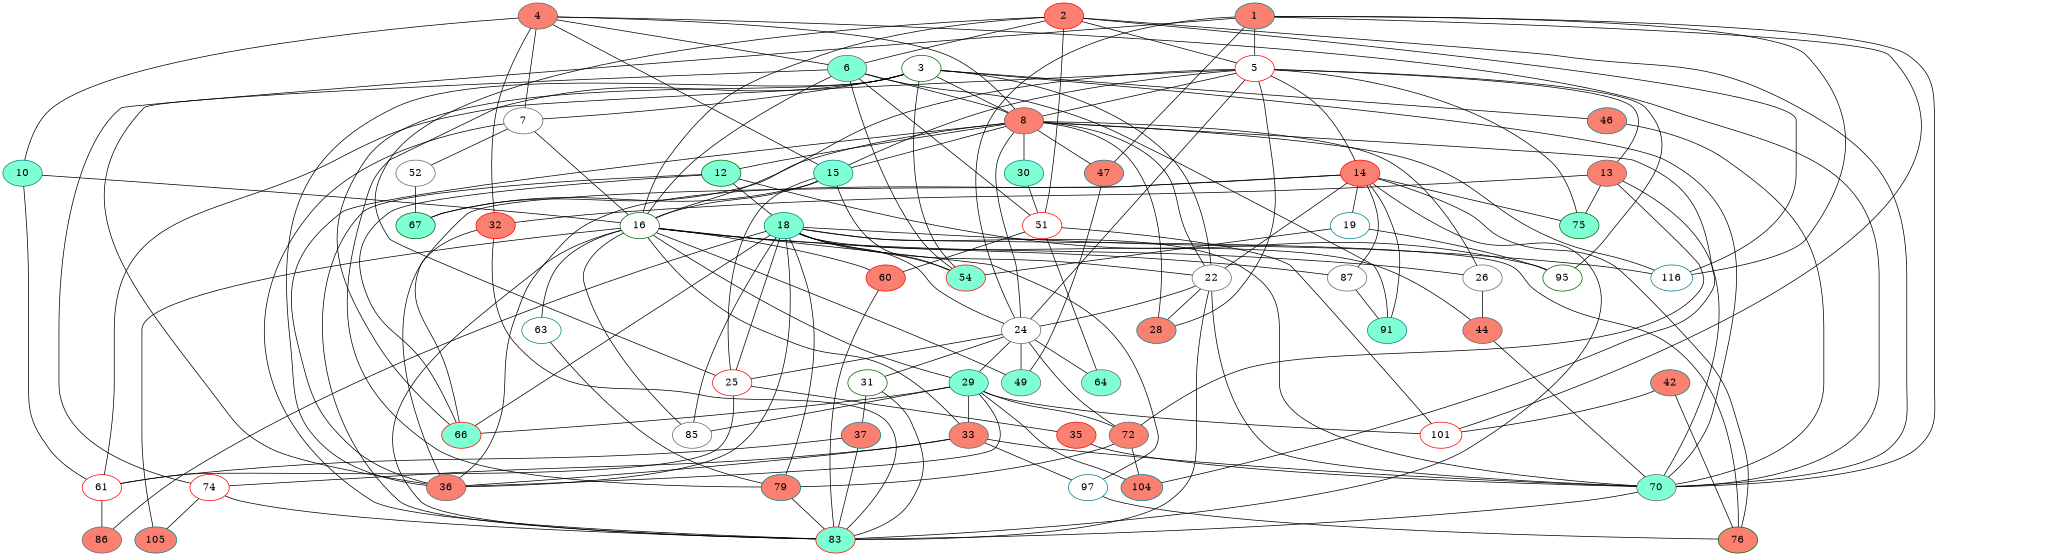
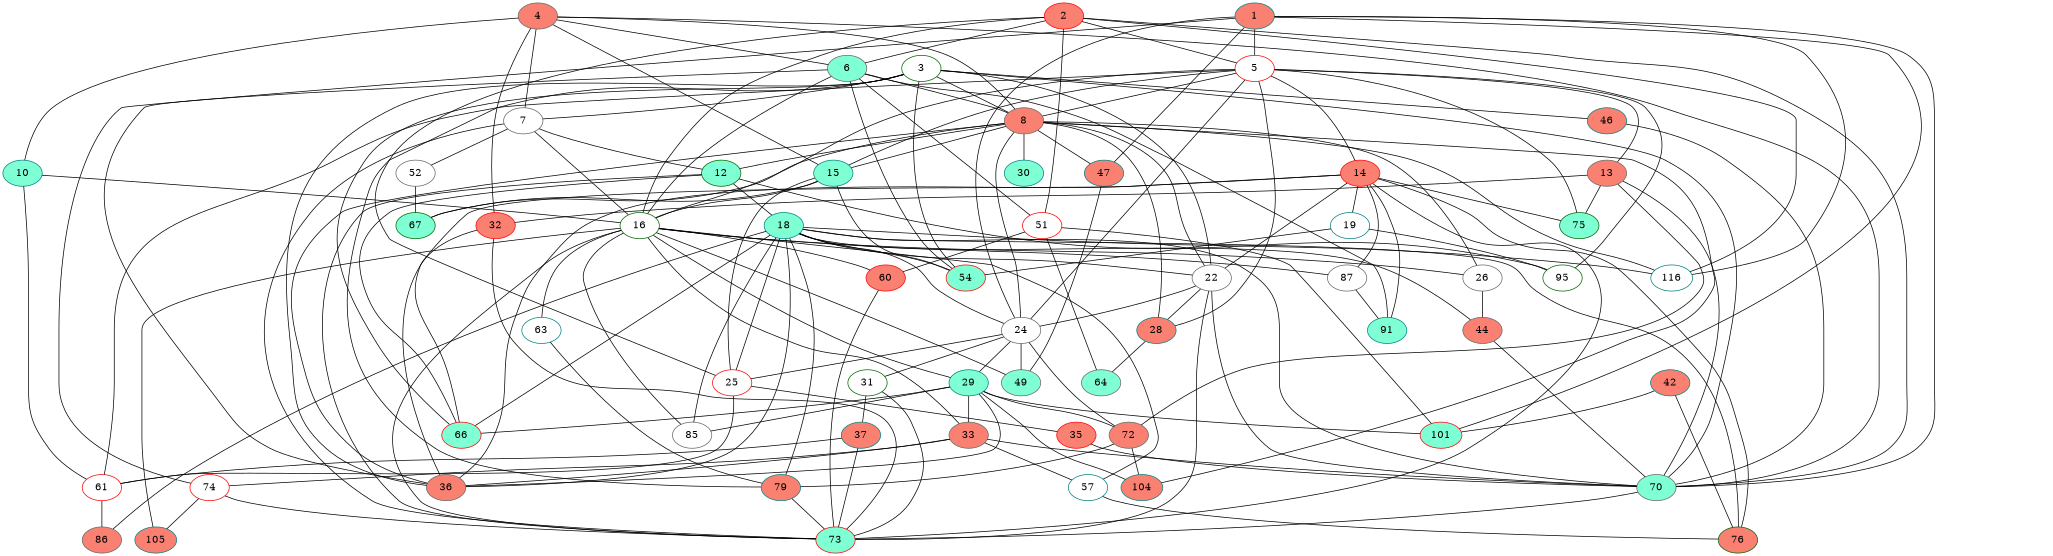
edge "7" -- "12": added
edge "30" -- "51": removed
edge "24" -- "64": now "28" -- "64"
node "101": fillcolor white -> aquamarine
node "97": label "97" -> "57"
node "83": label "83" -> "73"
